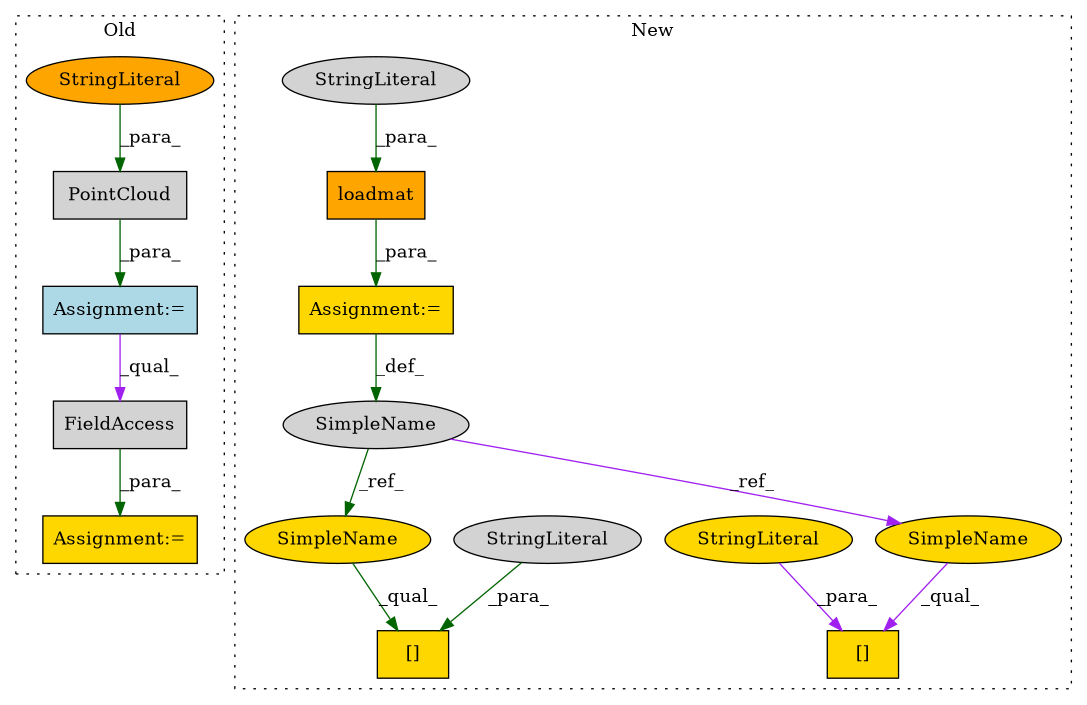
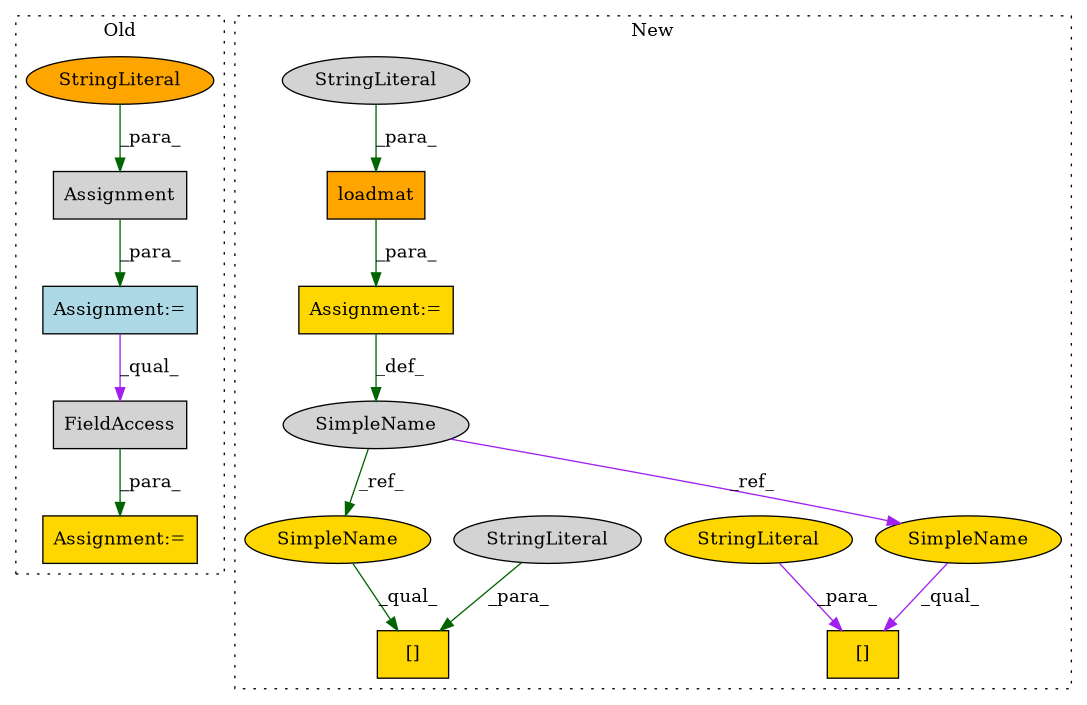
node "PointCloud": label "PointCloud" -> "Assignment"
